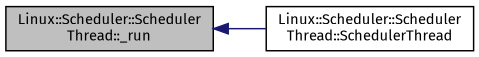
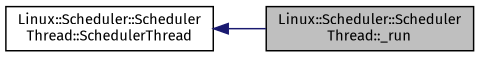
edge "Linux::Scheduler::Scheduler Thread::SchedulerThread" -> "Linux::Scheduler::Scheduler Thread::_run": reversed
